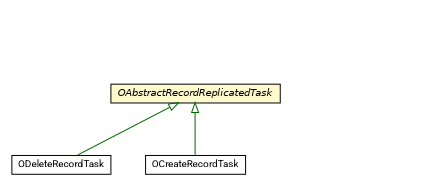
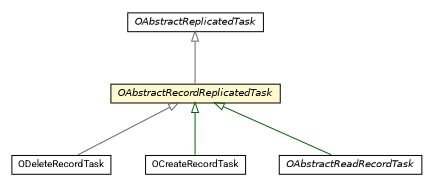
node "OAbstractReplicatedTask": added
edge "ODeleteRecordTask" -> "OAbstractRecordReplicatedTask": color darkgreen -> gray40
node "OAbstractReadRecordTask": added
